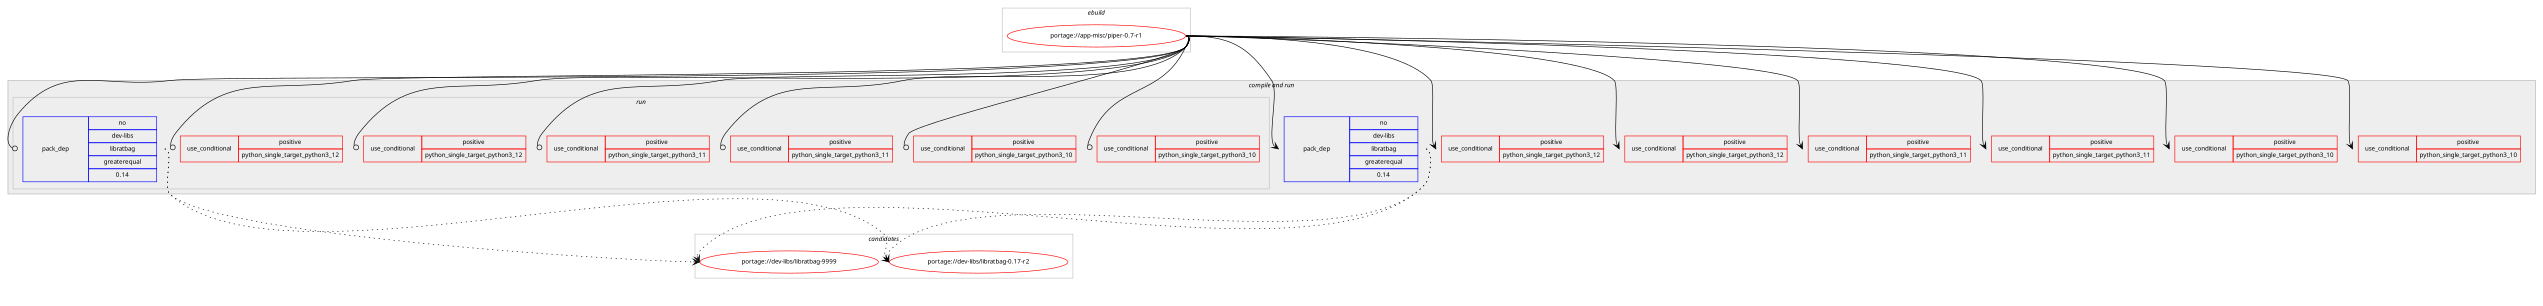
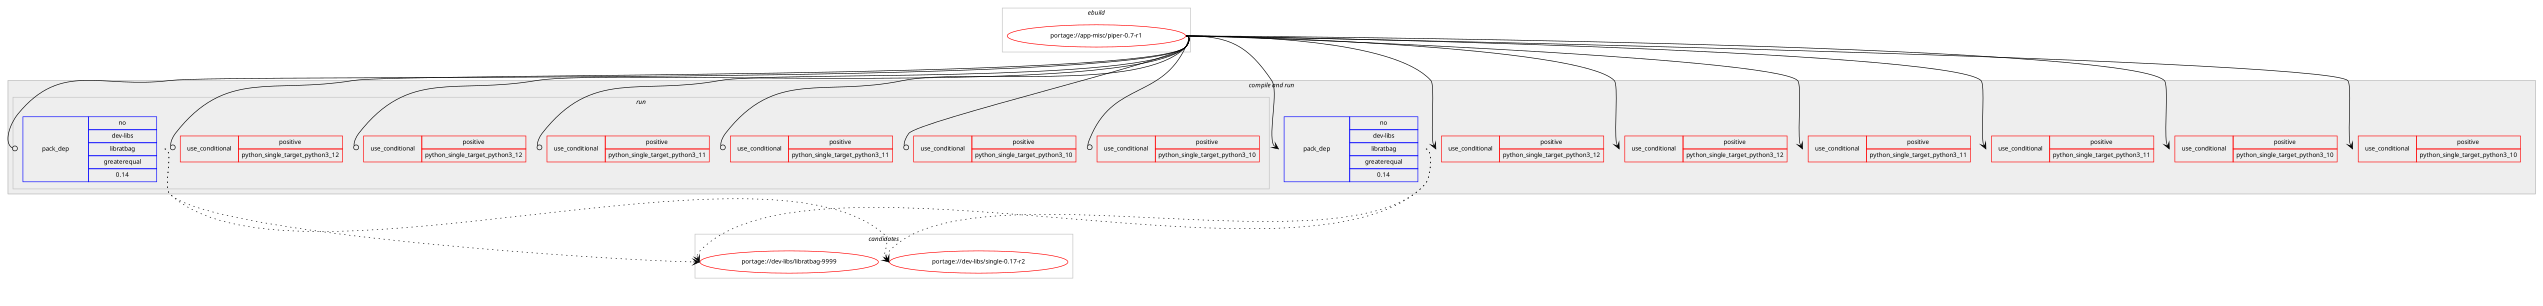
node "portage://dev-libs/libratbag-0.17-r2": label "portage://dev-libs/libratbag-0.17-r2" -> "portage://dev-libs/single-0.17-r2"
